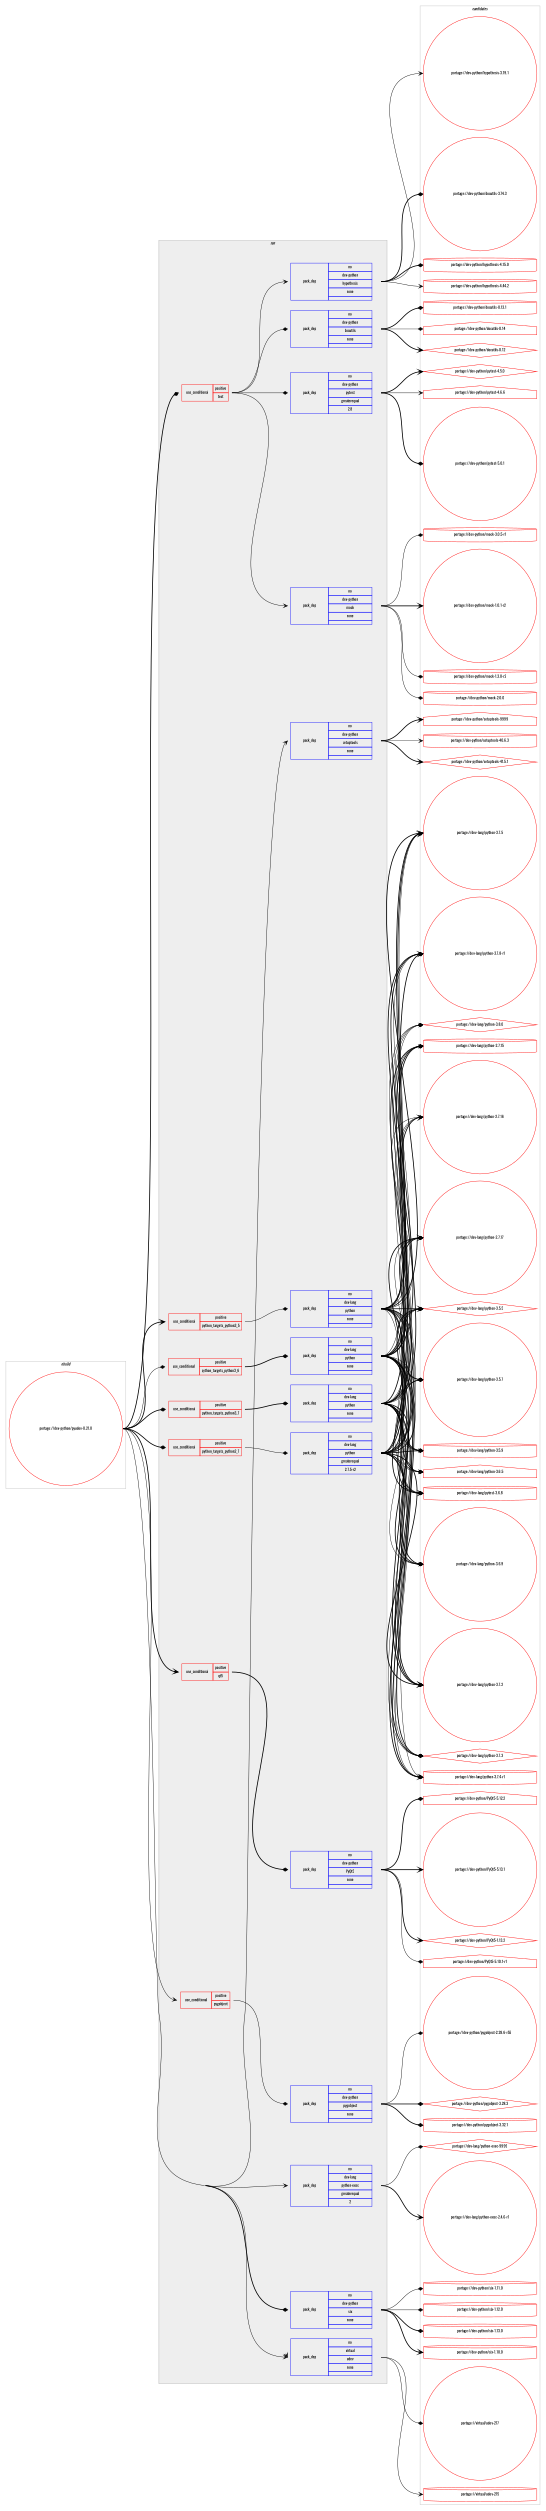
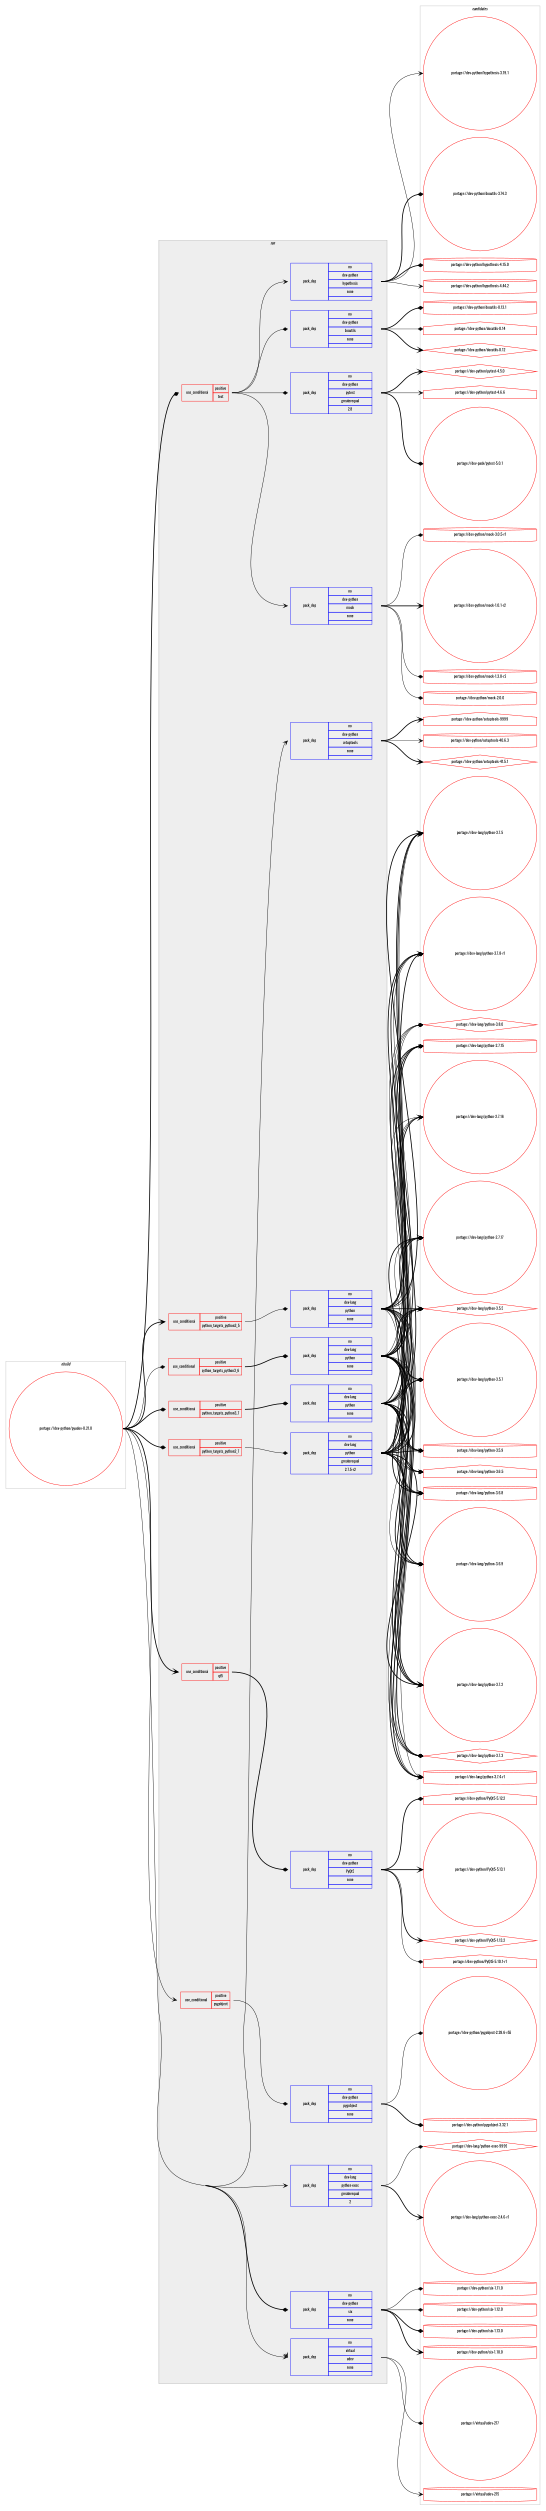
node "portage://dev-python/pytest-5.0.1": label "portage://dev-python/pytest-5.0.1" -> "portage://dev-pack/pytest-5.0.1"
node "portage://dev-lang/pytest-3.6.8": label "portage://dev-lang/pytest-3.6.8" -> "portage://dev-lang/python-3.6.8"
node "portage://dev-python/pygobject-3.28.3": removed
